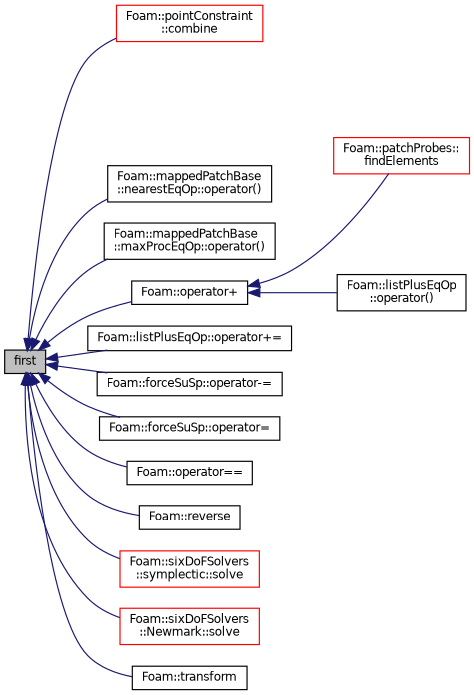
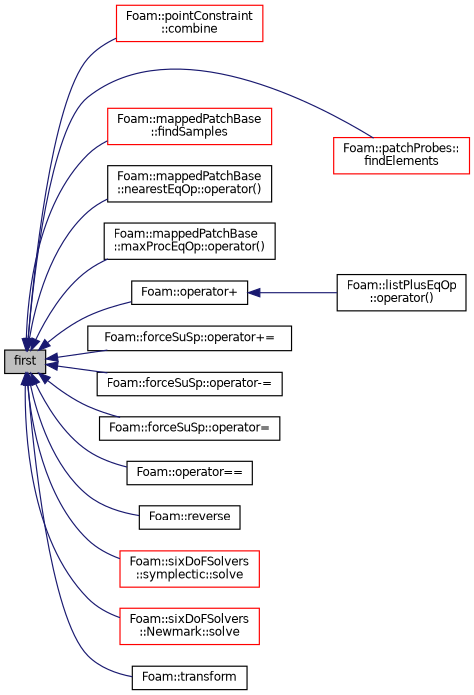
node "Foam::mappedPatchBase ::findSamples": added
edge "Foam::patchProbes:: findElements" -> "Foam::operator+": now "Foam::patchProbes:: findElements" -> "first"
node "Foam::listPlusEqOp::operator+=": label "Foam::listPlusEqOp::operator+=" -> "Foam::forceSuSp::operator+="
